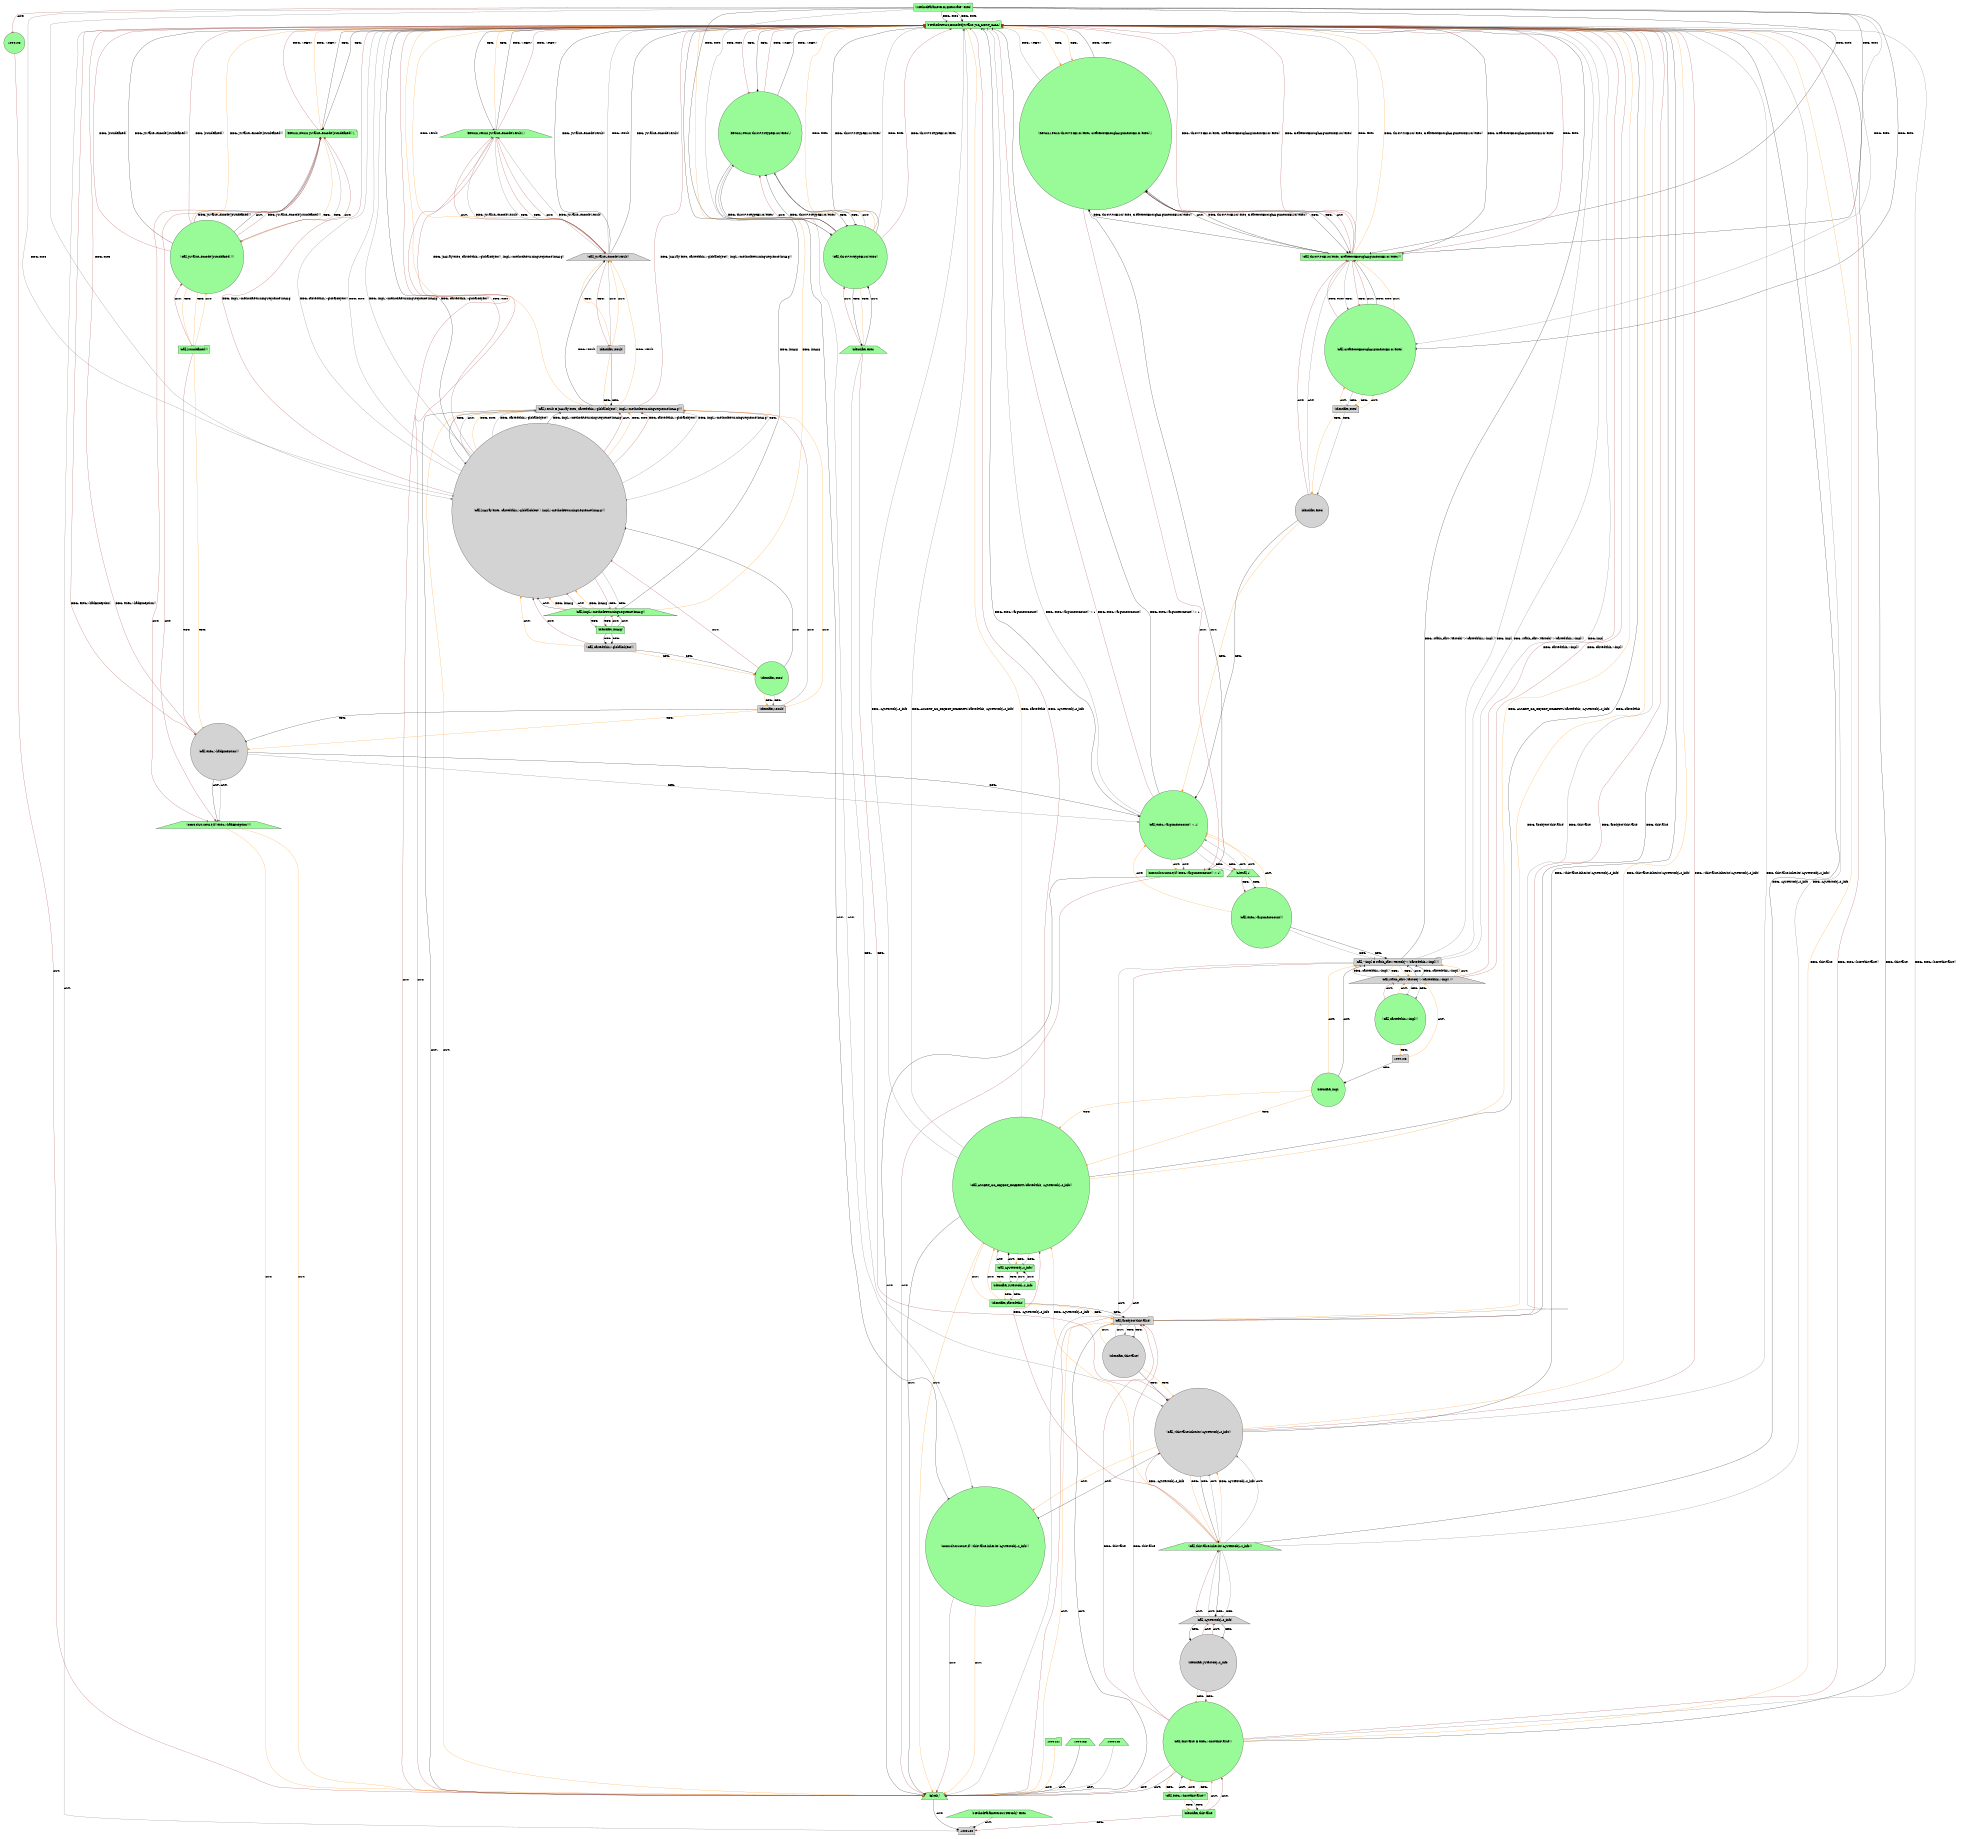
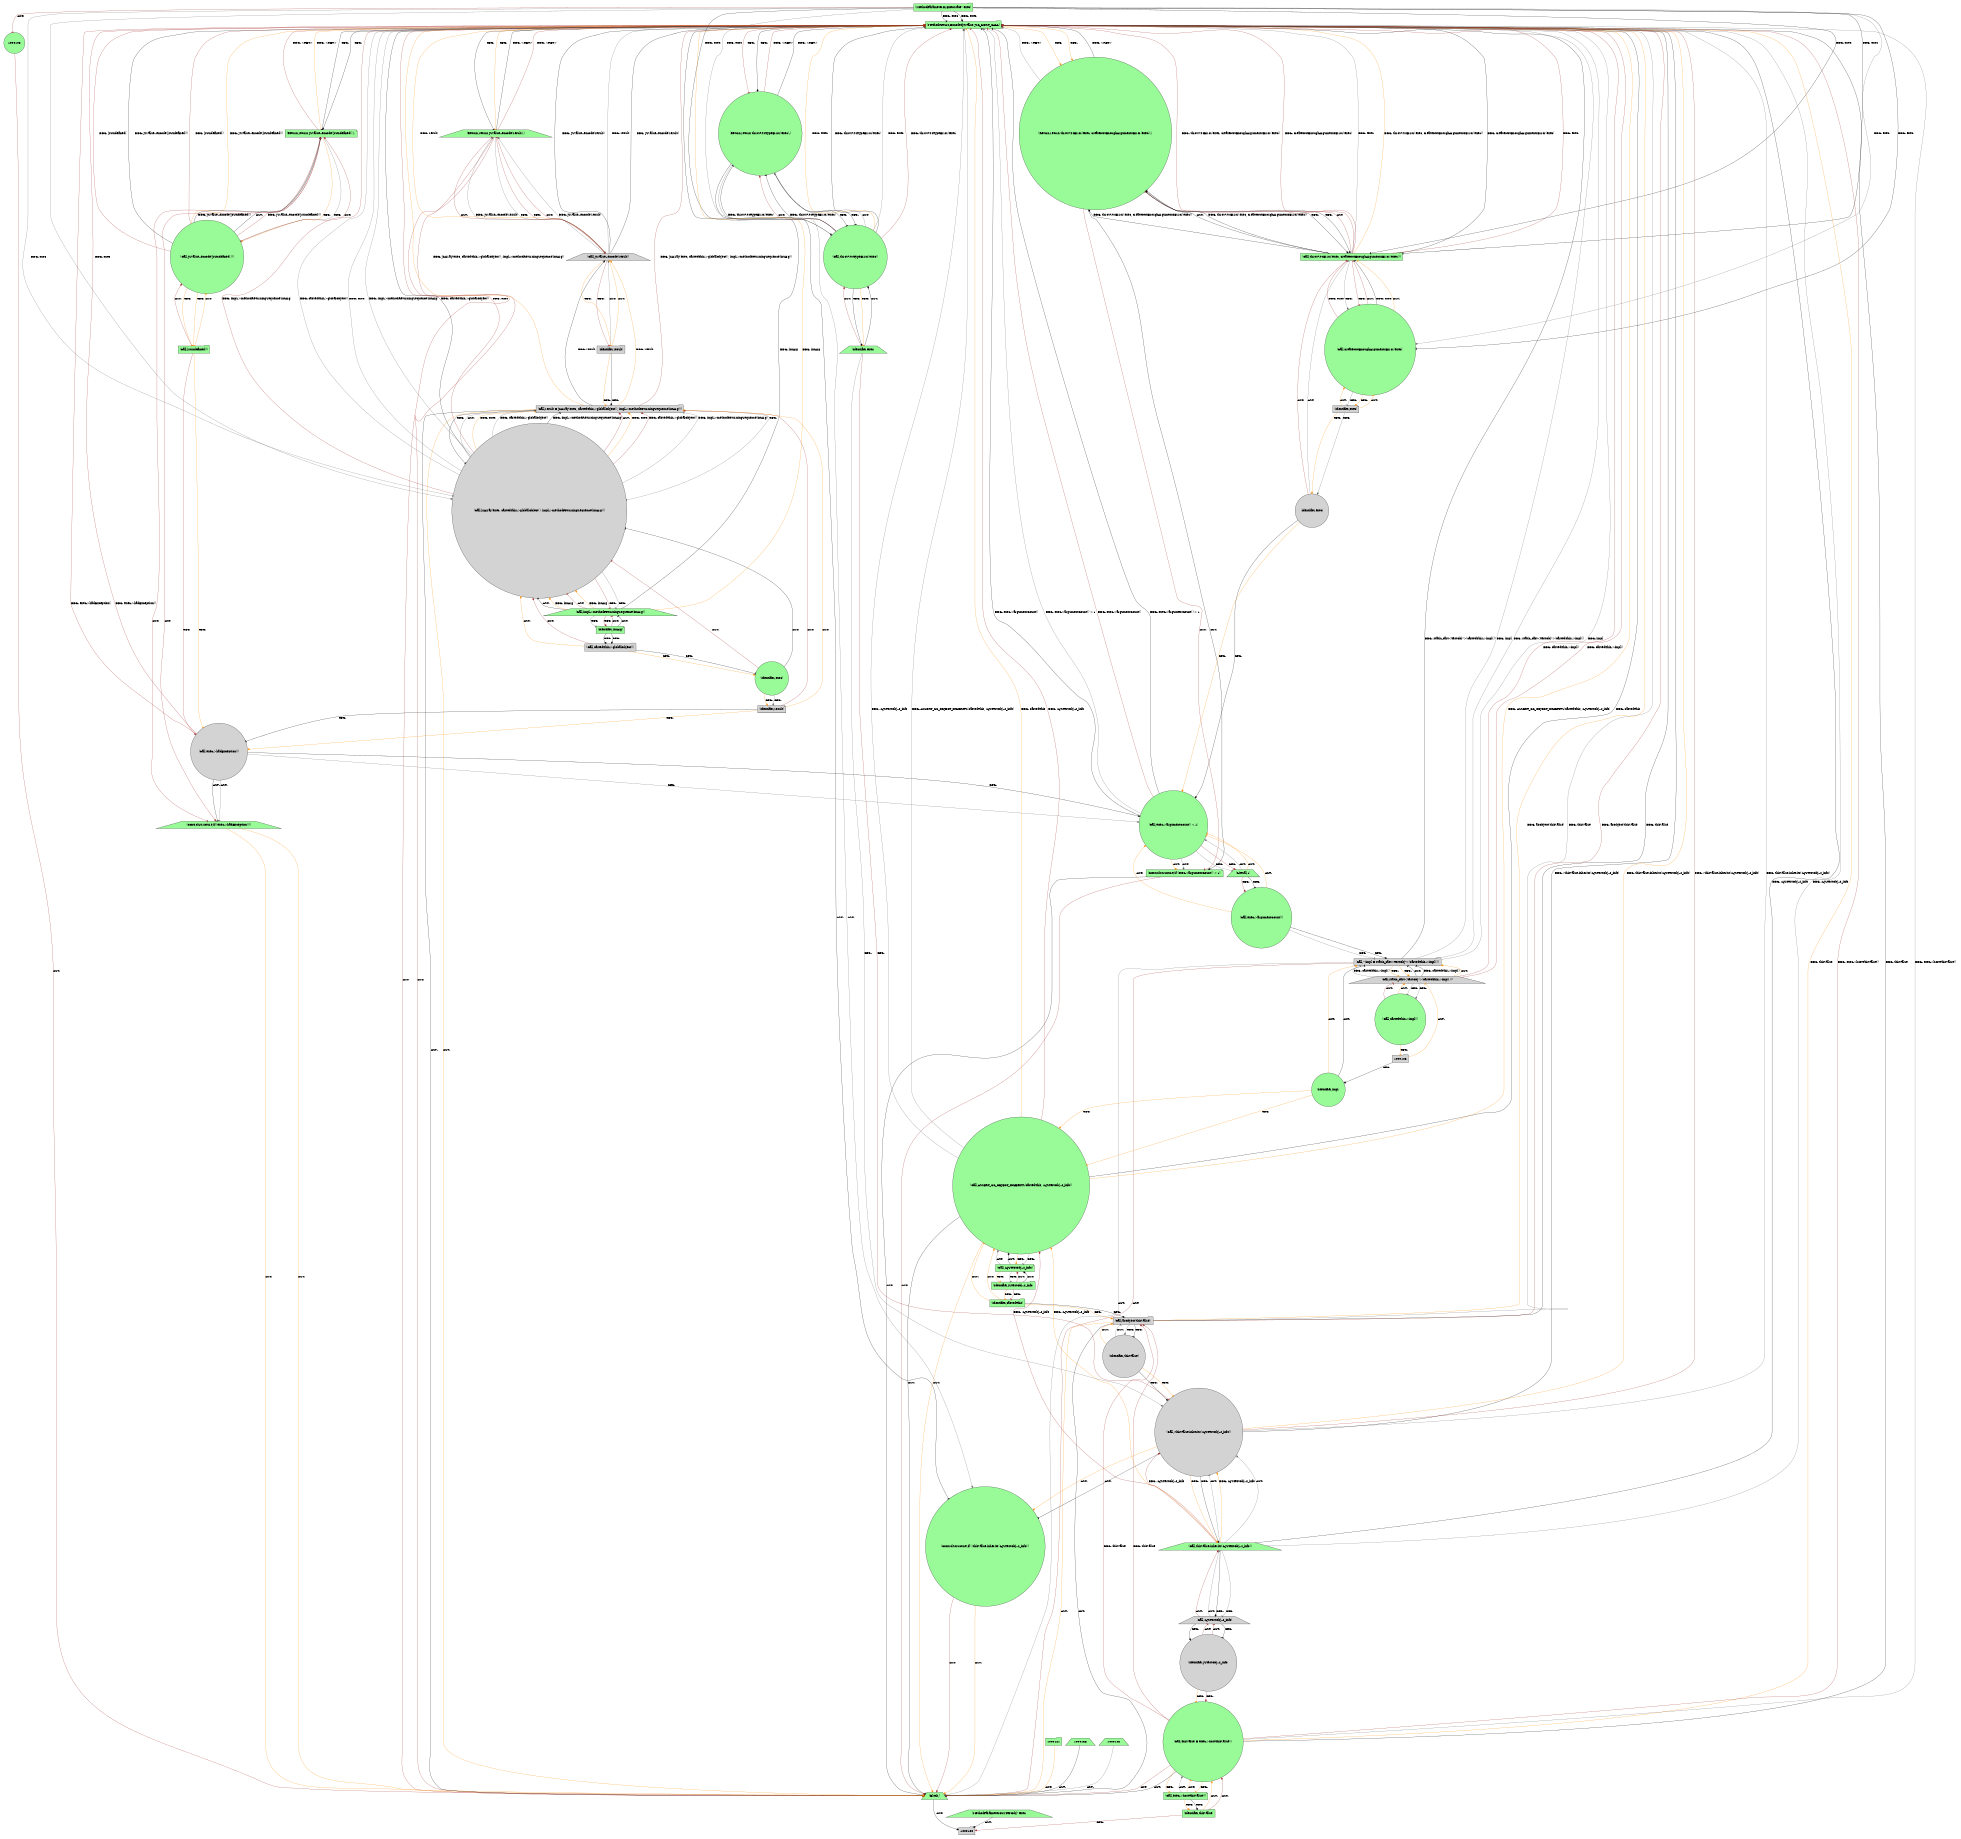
edge "(MethodReturn,EncodedJSValue JSC_HOST_CALL)" -> "1000100": removed, label "AST:"
